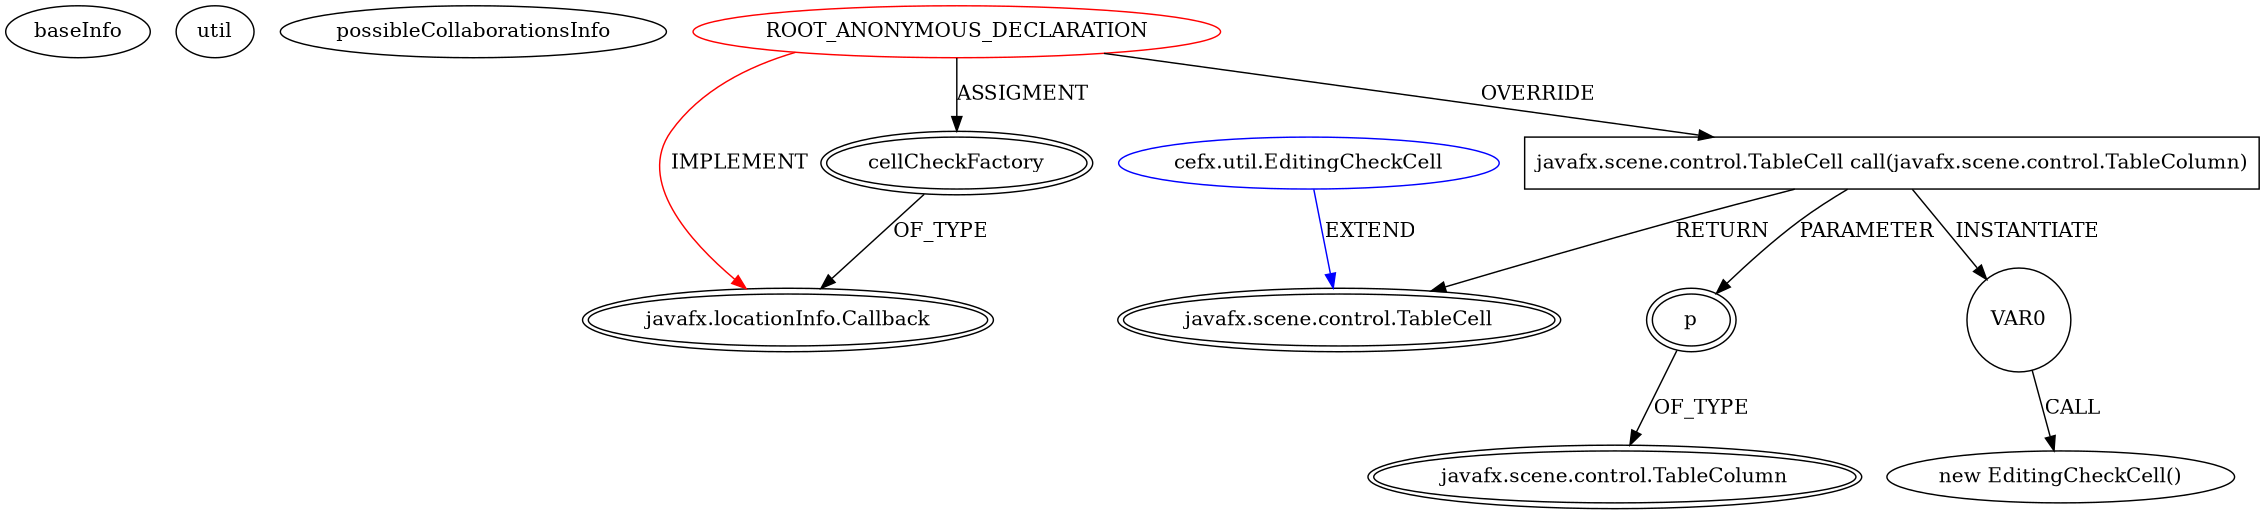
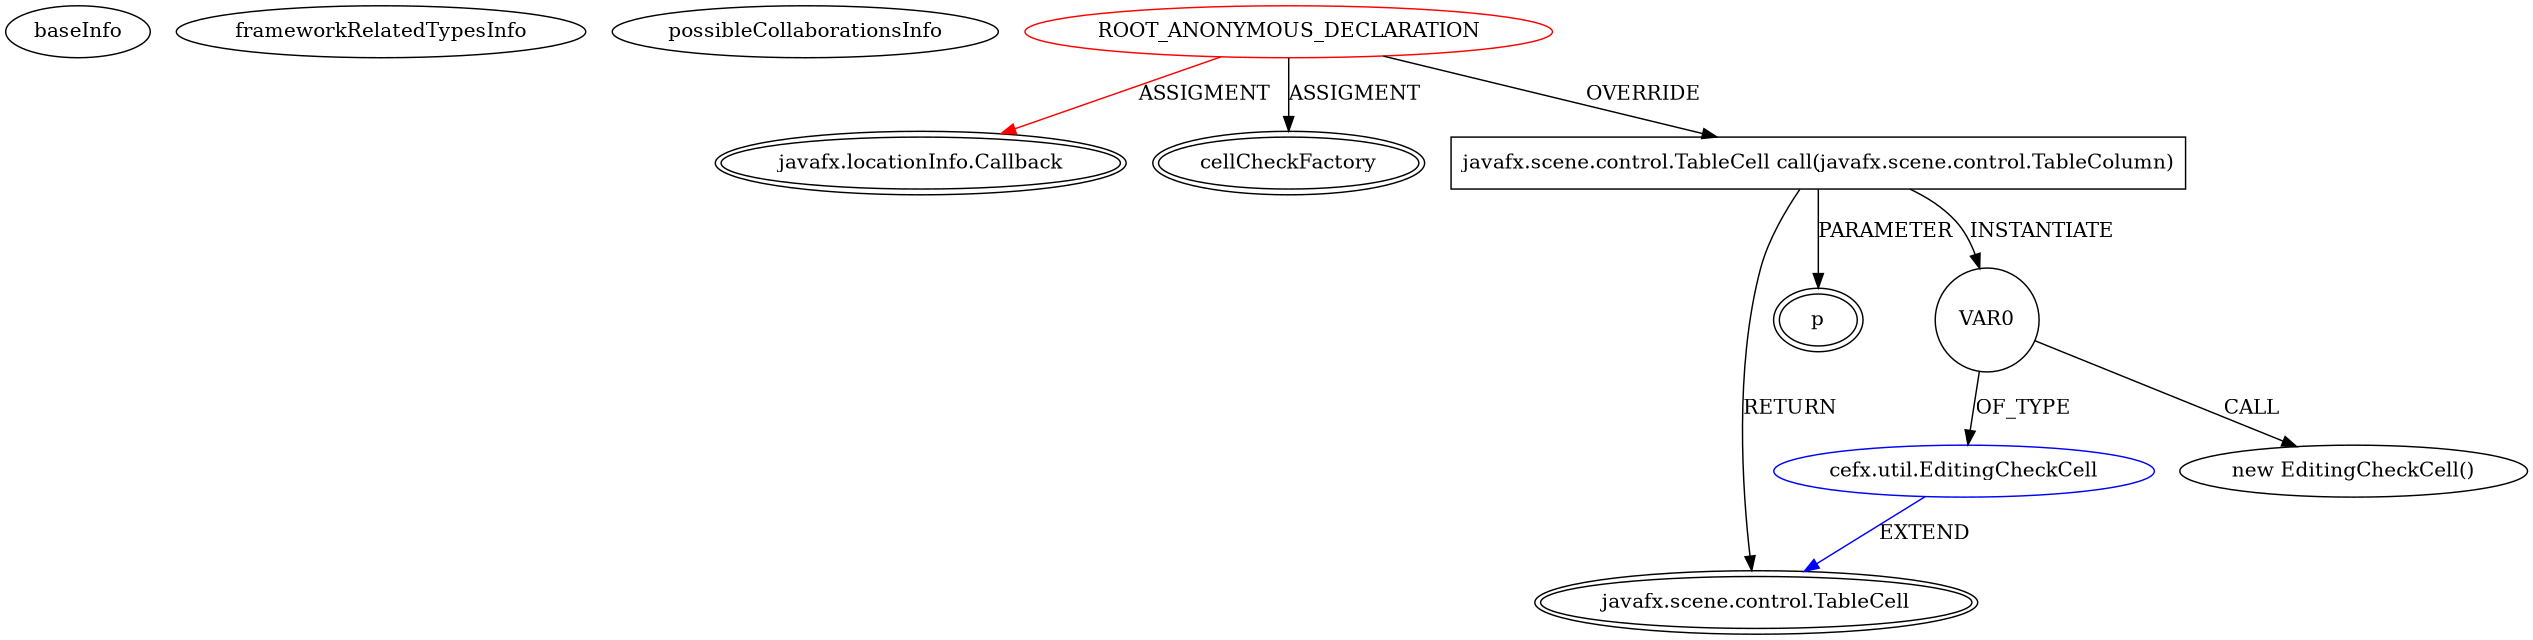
node "util": label "util" -> "frameworkRelatedTypesInfo"
edge "ROOT_ANONYMOUS_DECLARATION" -> "javafx.locationInfo.Callback": label "IMPLEMENT" -> "ASSIGMENT"
edge "cellCheckFactory" -> "javafx.locationInfo.Callback": removed, label "OF_TYPE"
edge "VAR0" -> "cefx.util.EditingCheckCell": added, label "OF_TYPE"
node "javafx.scene.control.TableColumn": removed
